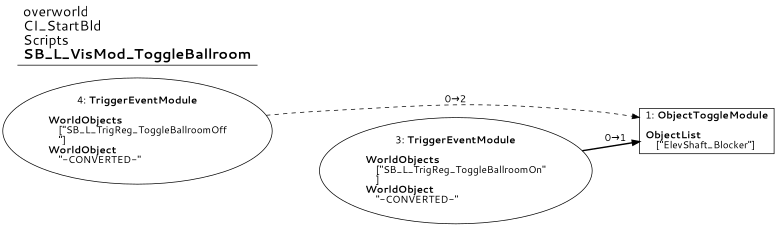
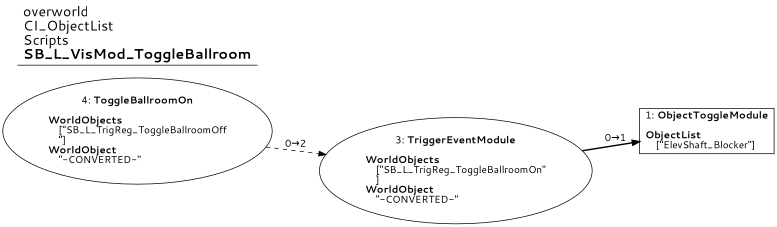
node "overworld": text "CI_StartBld" -> "CI_ObjectList"
node "4:": text "TriggerEventModule" -> "ToggleBallroomOn"
edge "4:" -> "1:": now "4:" -> "3:"
